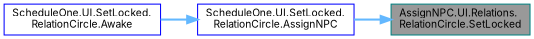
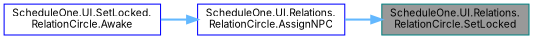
node "ScheduleOne.UI.SetLocked. RelationCircle.AssignNPC": label "ScheduleOne.UI.SetLocked. RelationCircle.AssignNPC" -> "ScheduleOne.UI.Relations. RelationCircle.AssignNPC"
node "AssignNPC.UI.Relations. RelationCircle.SetLocked": label "AssignNPC.UI.Relations. RelationCircle.SetLocked" -> "ScheduleOne.UI.Relations. RelationCircle.SetLocked"
